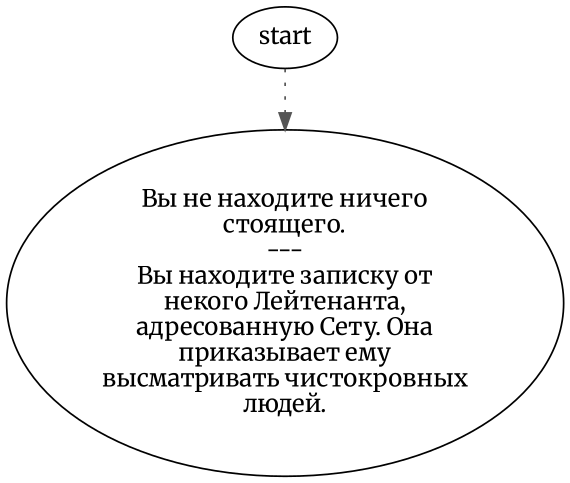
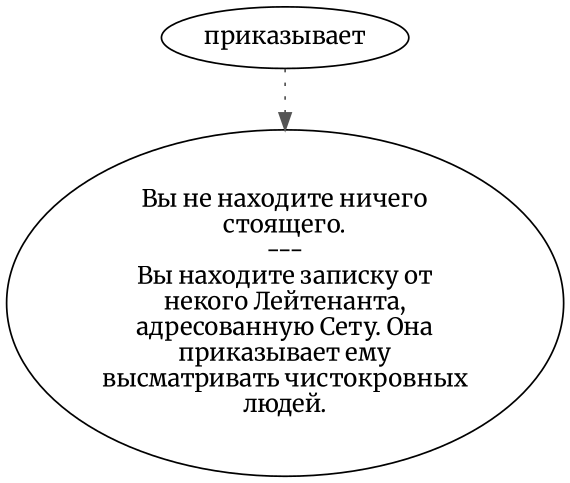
node "start": label "start" -> "приказывает"
